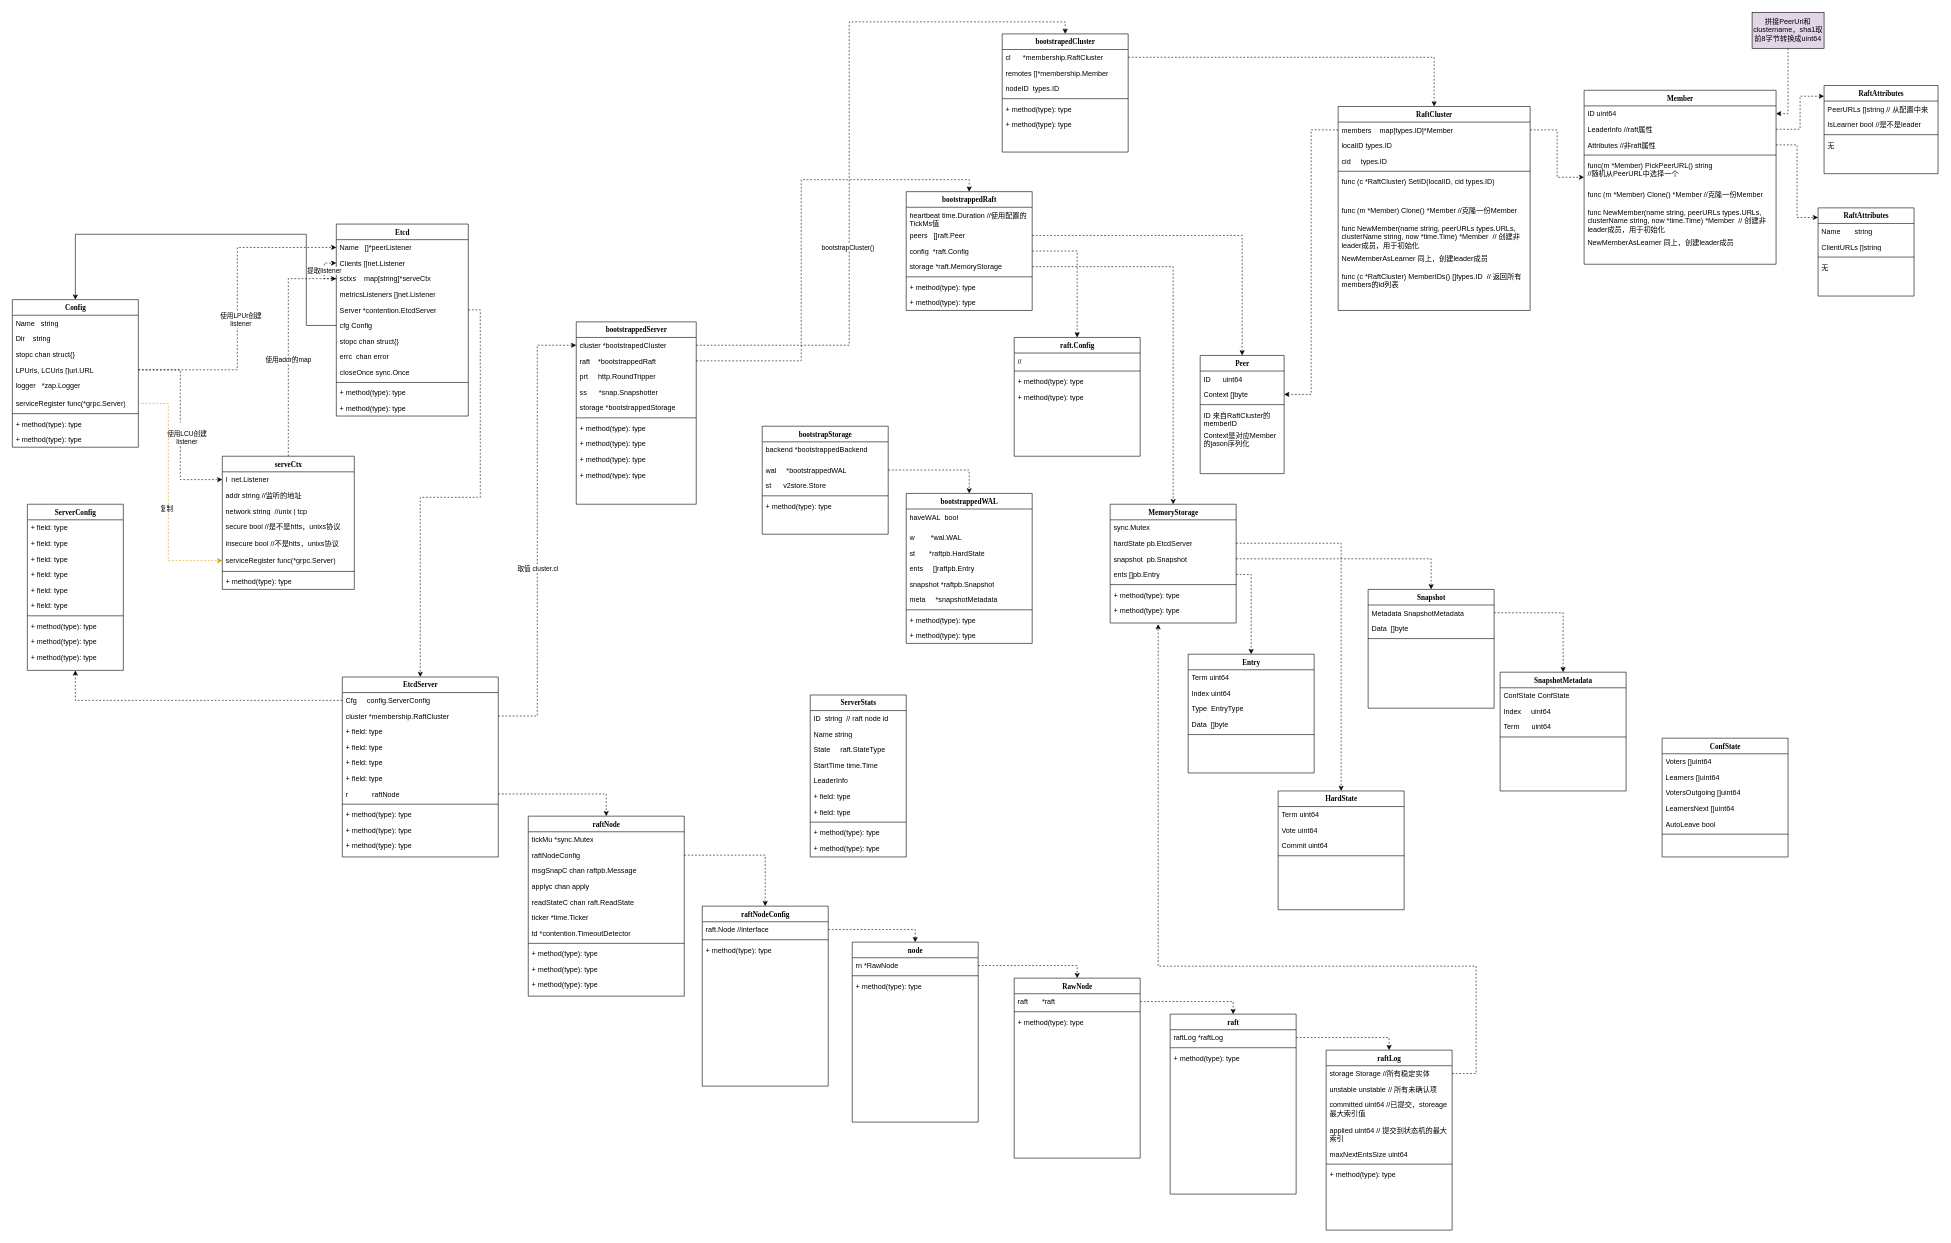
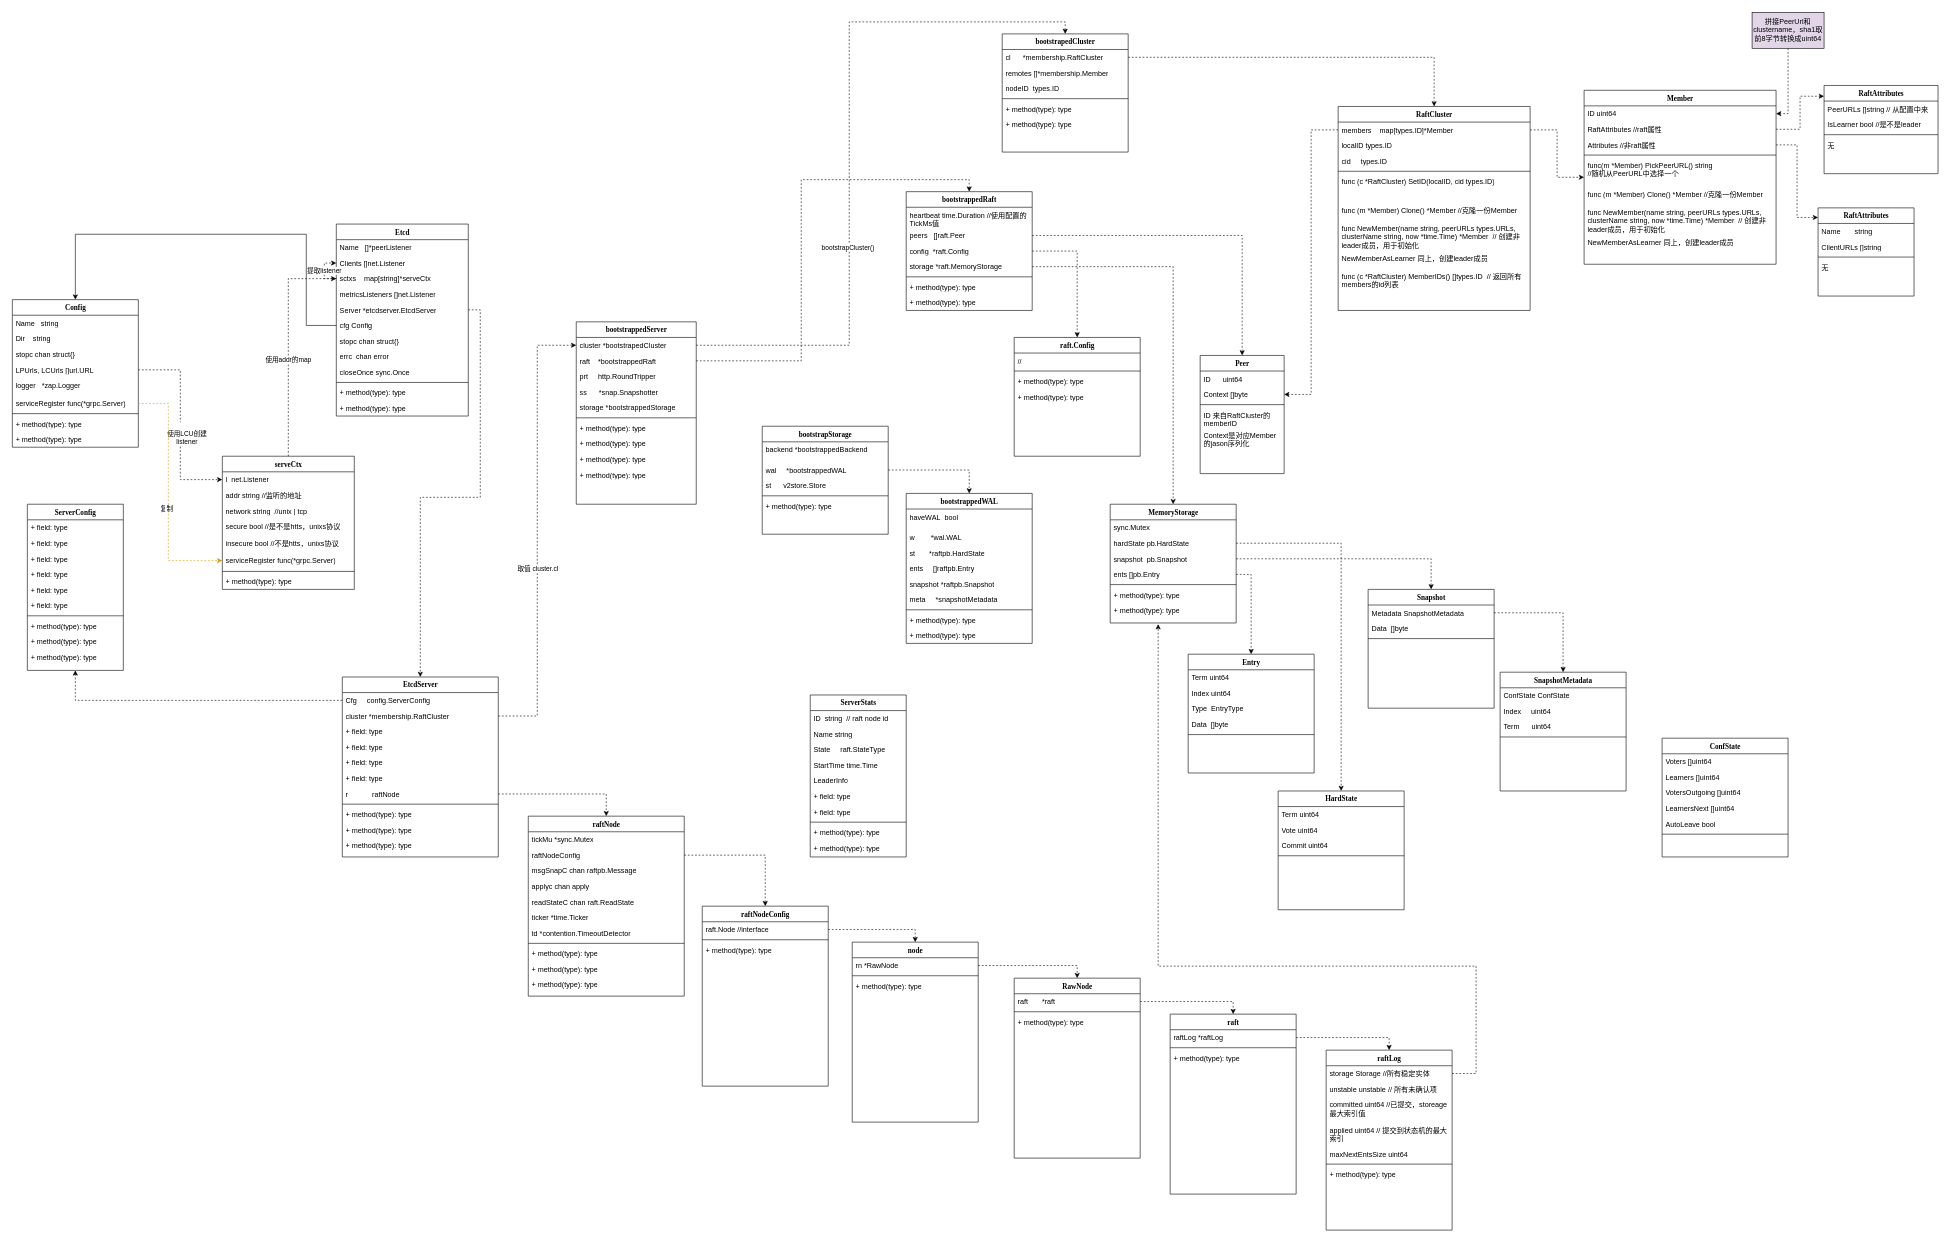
node "LeaderInfo //raft属性": label "LeaderInfo //raft属性" -> "RaftAttributes //raft属性"
edge "LPUrls, LCUrls []url.URL" -> "Name []*peerListener": removed, label "使用LPUr创建 listener"
node "Server *contention.EtcdServer": label "Server *contention.EtcdServer" -> "Server *etcdserver.EtcdServer"
node "hardState pb.EtcdServer": label "hardState pb.EtcdServer" -> "hardState pb.HardState"
